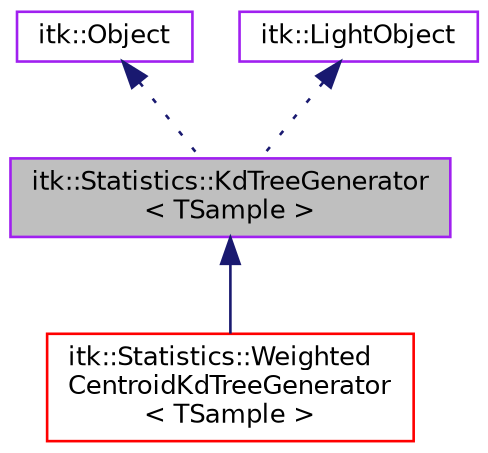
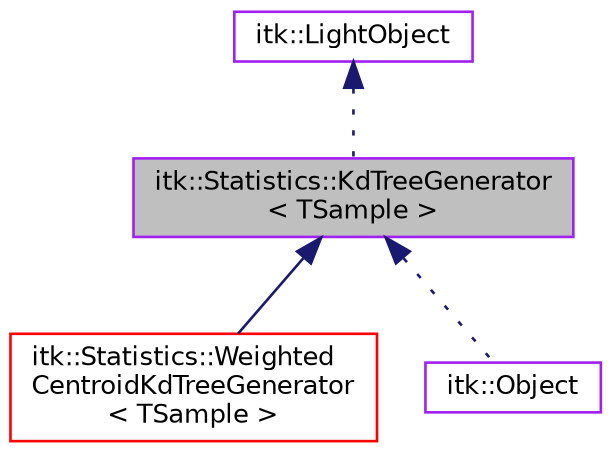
edge "itk::Statistics::KdTreeGenerator < TSample >" -> "itk::Object": reversed
